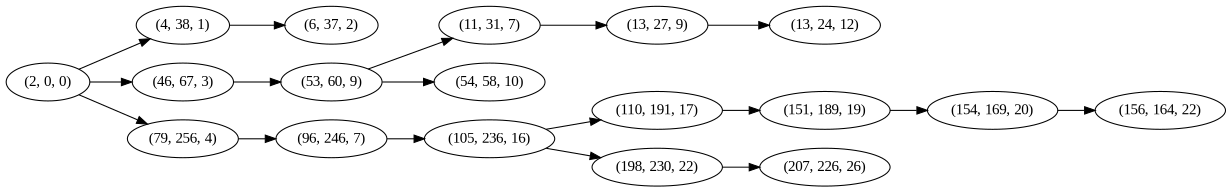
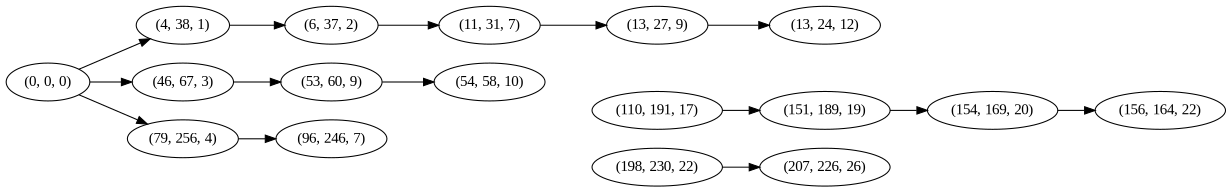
edge "(53, 60, 9)" -> "(11, 31, 7)": now "(6, 37, 2)" -> "(11, 31, 7)"
node "(2, 0, 0)": label "(2, 0, 0)" -> "(0, 0, 0)"
node "(105, 236, 16)": removed
